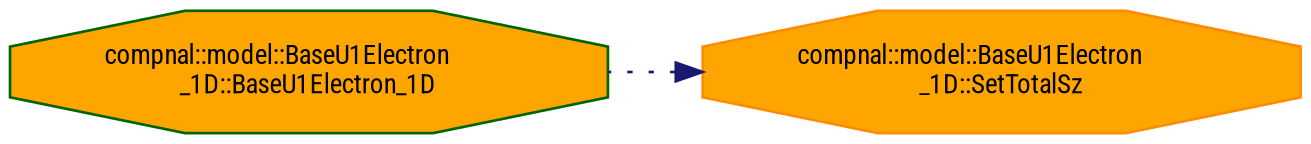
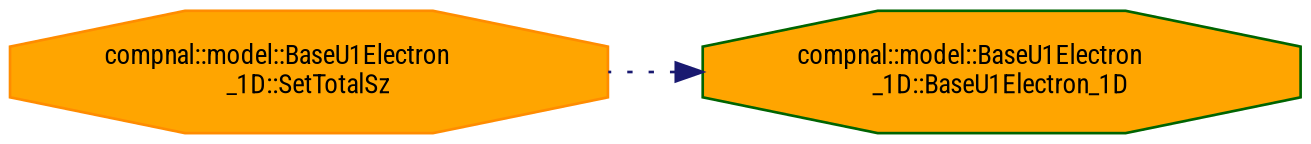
edge "compnal::model::BaseU1Electron _1D::BaseU1Electron_1D" -> "compnal::model::BaseU1Electron _1D::SetTotalSz": reversed
